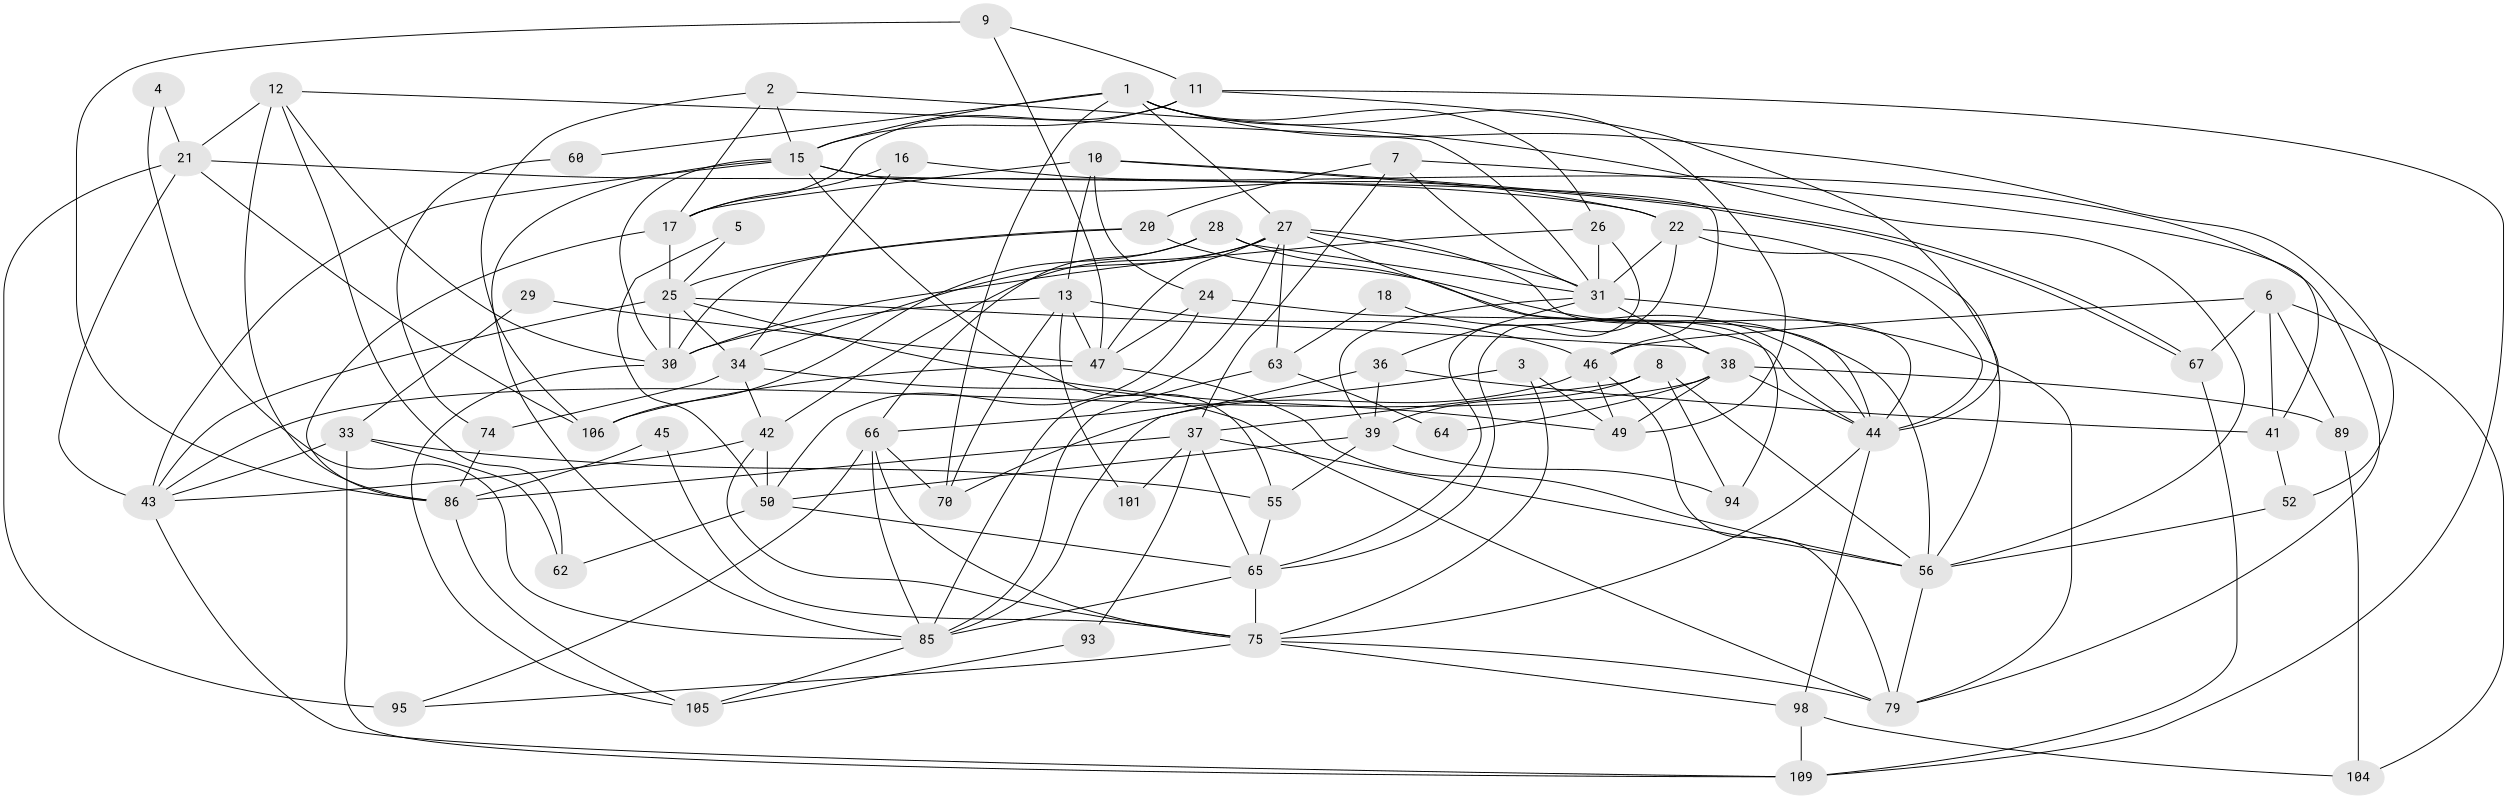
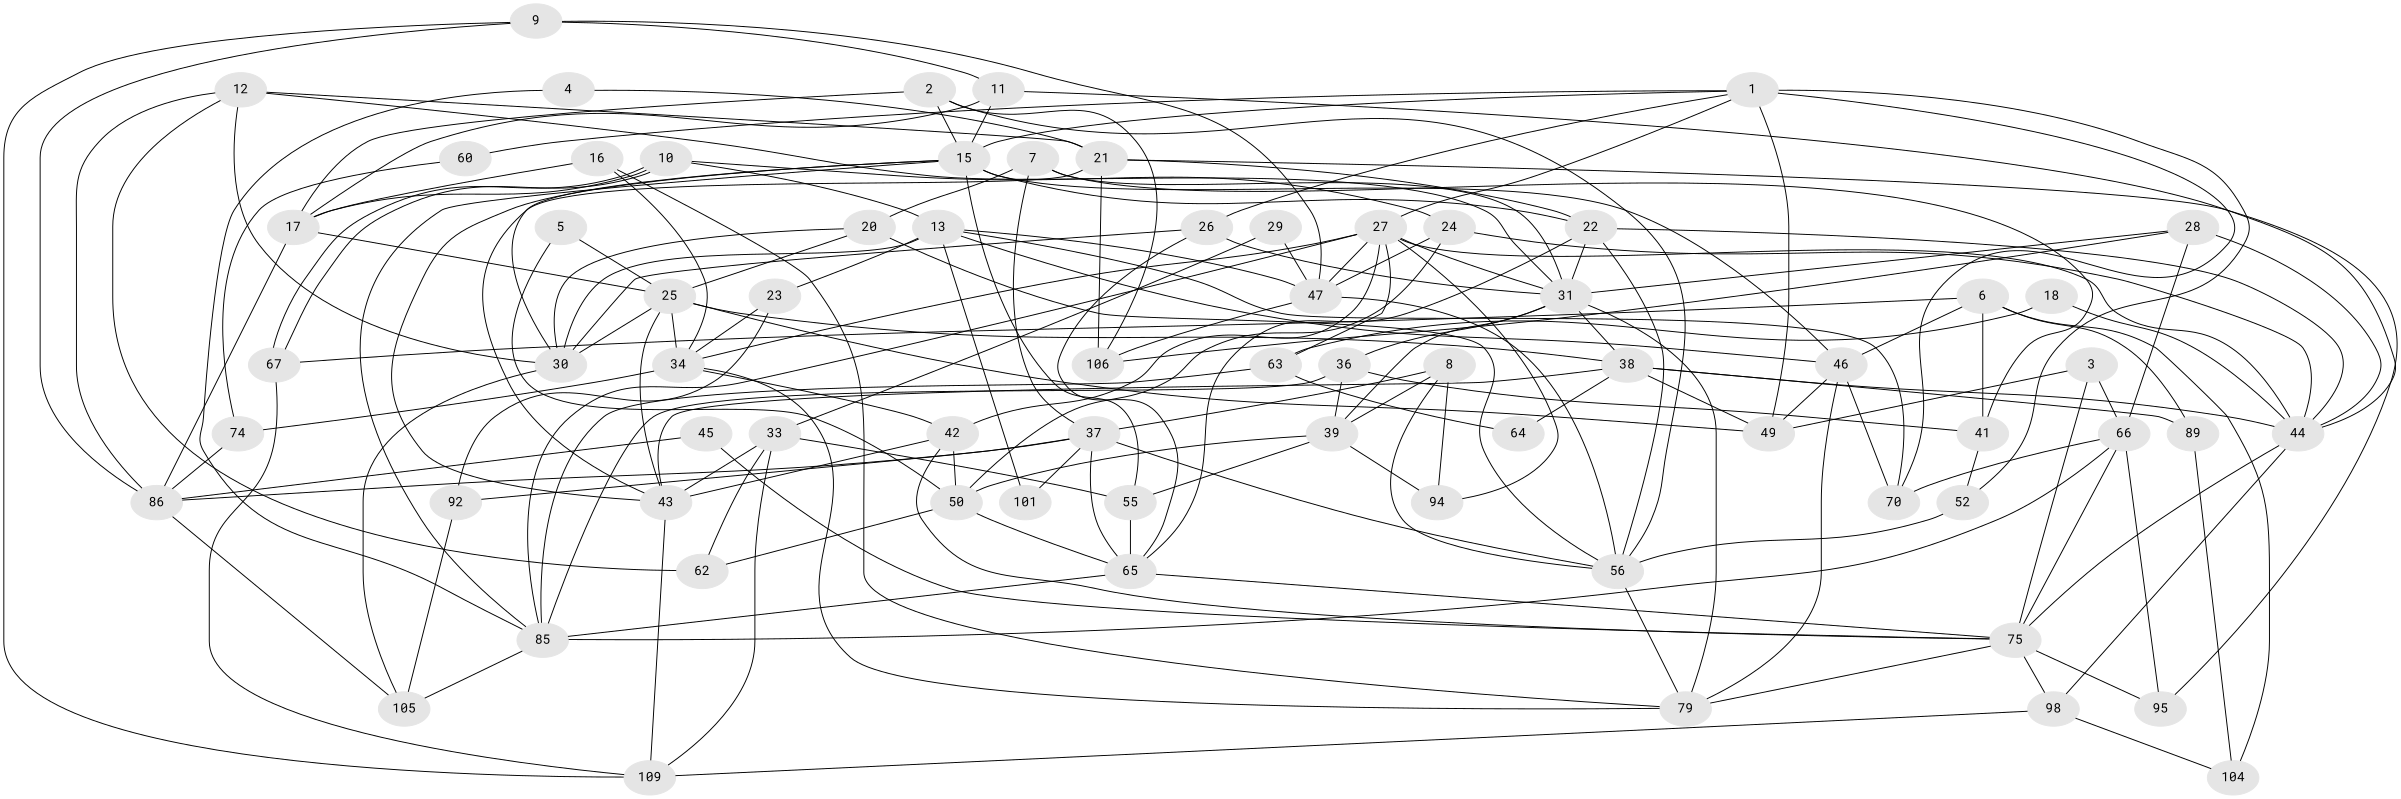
edge "11" -- "109": now "9" -- "109"
node "23": added
node "93": label "93" -> "92"
